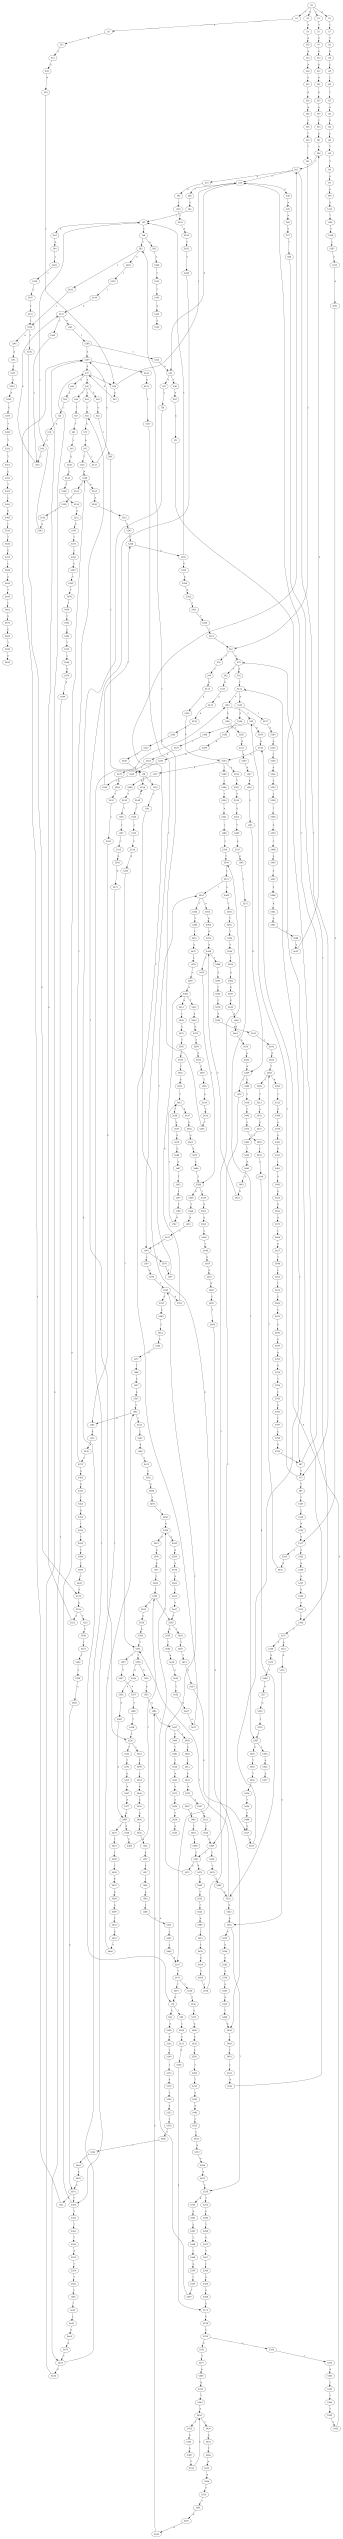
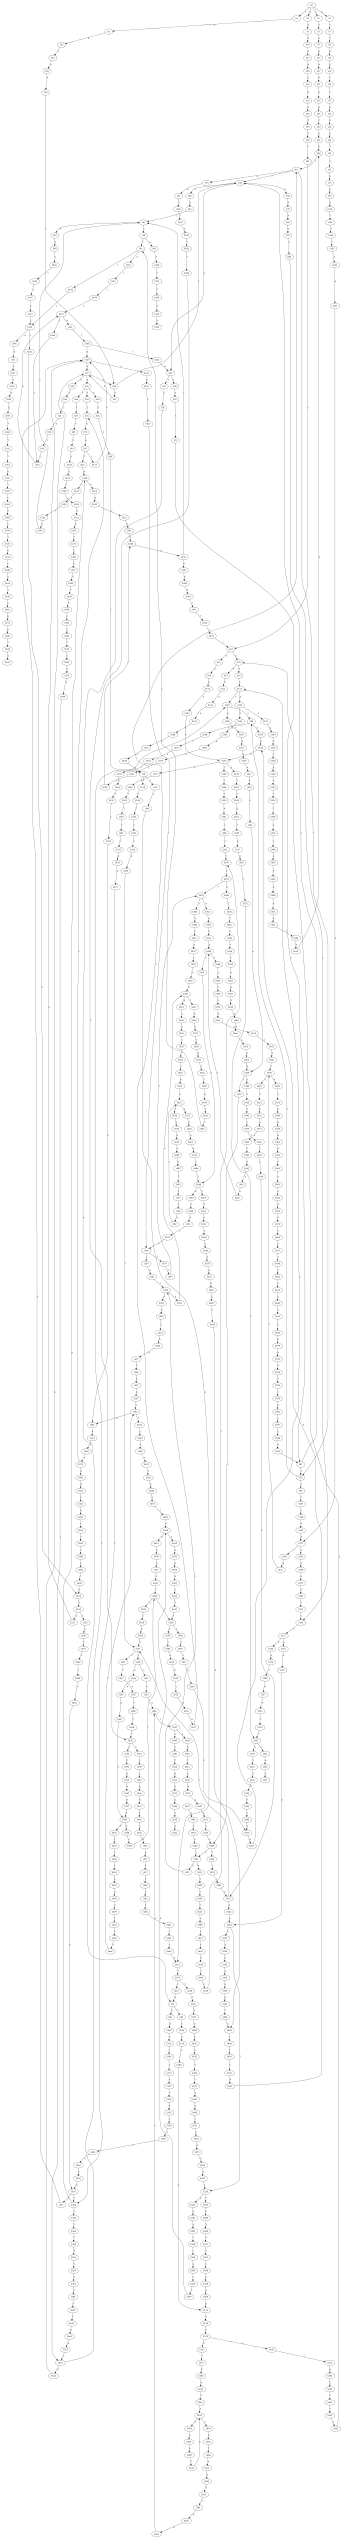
edge "S140" -> "S118": reversed
